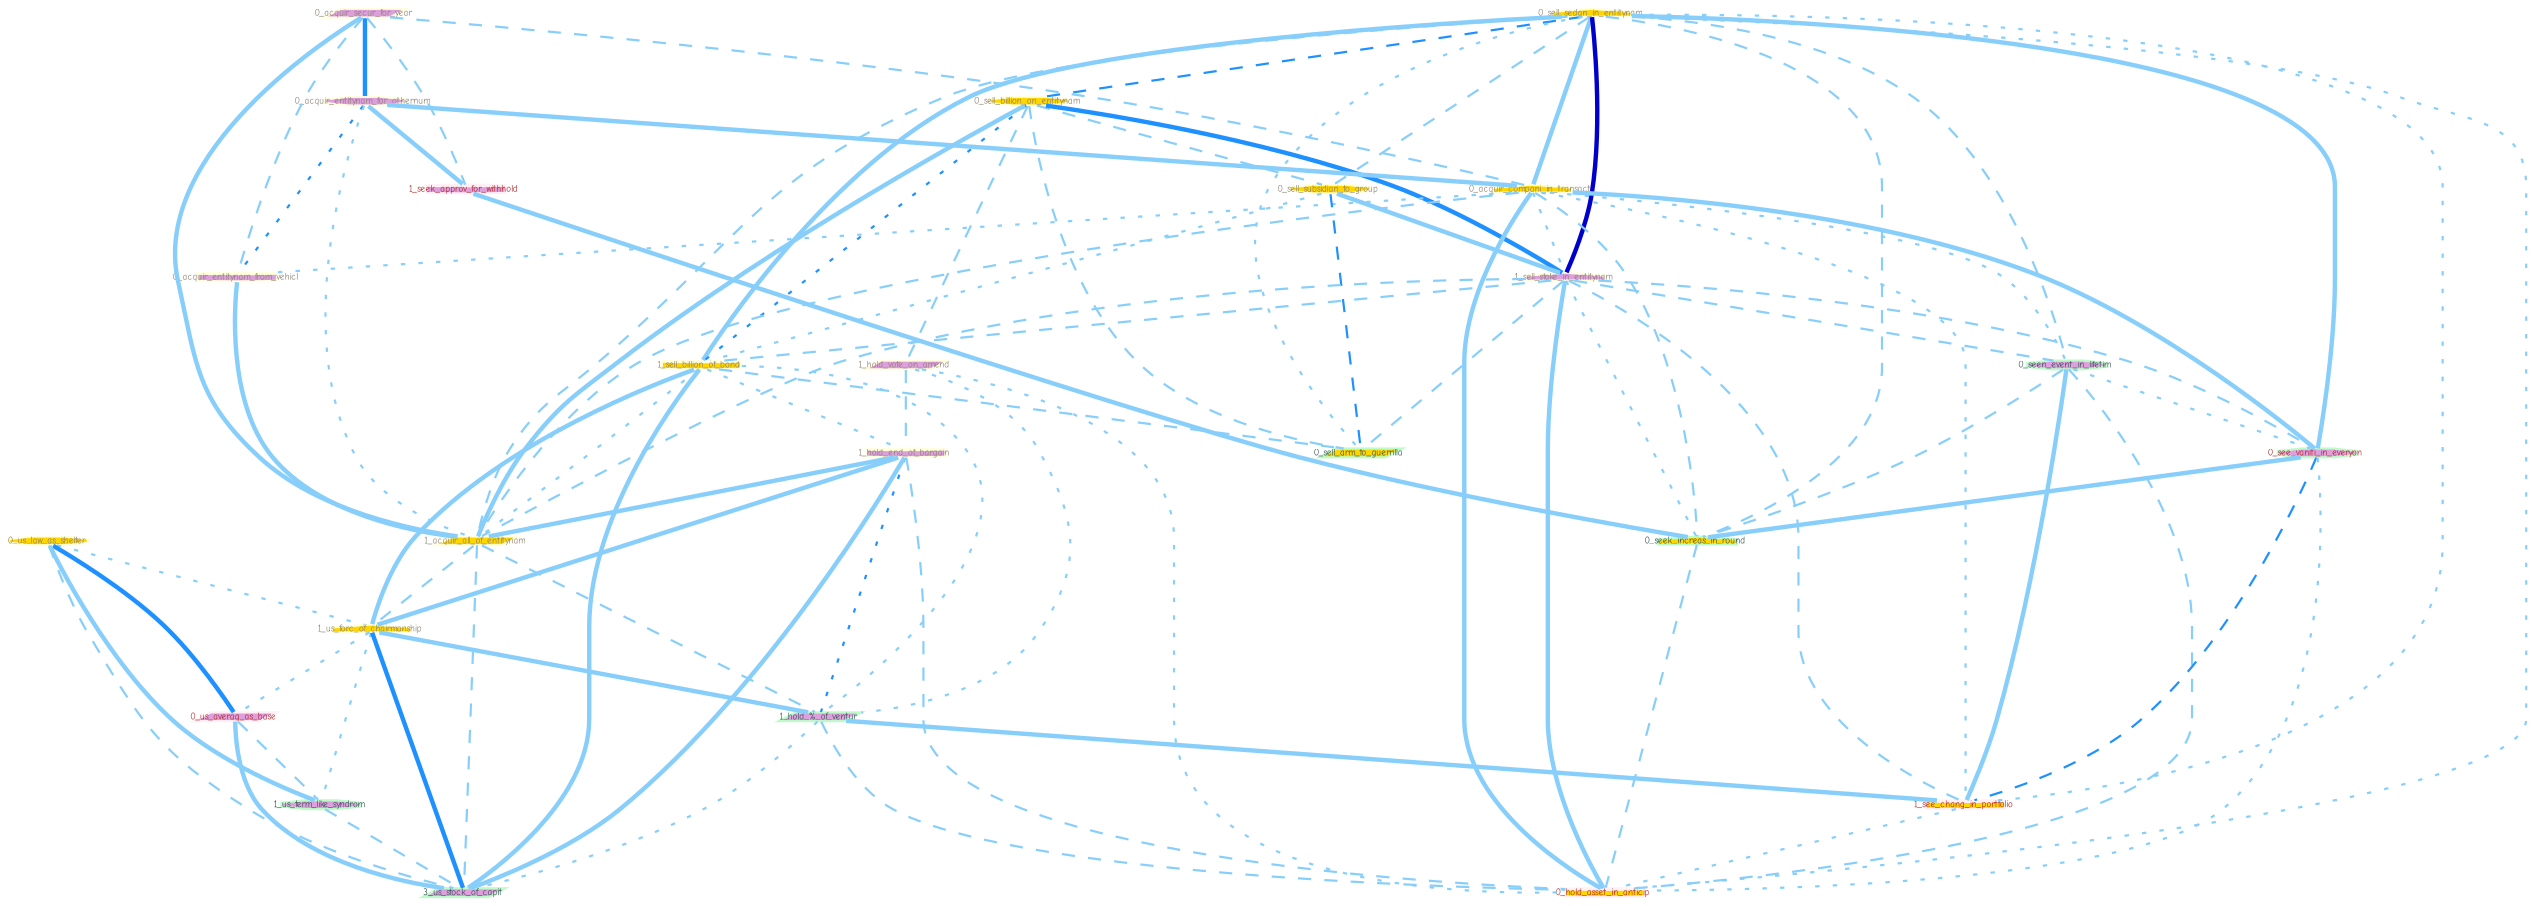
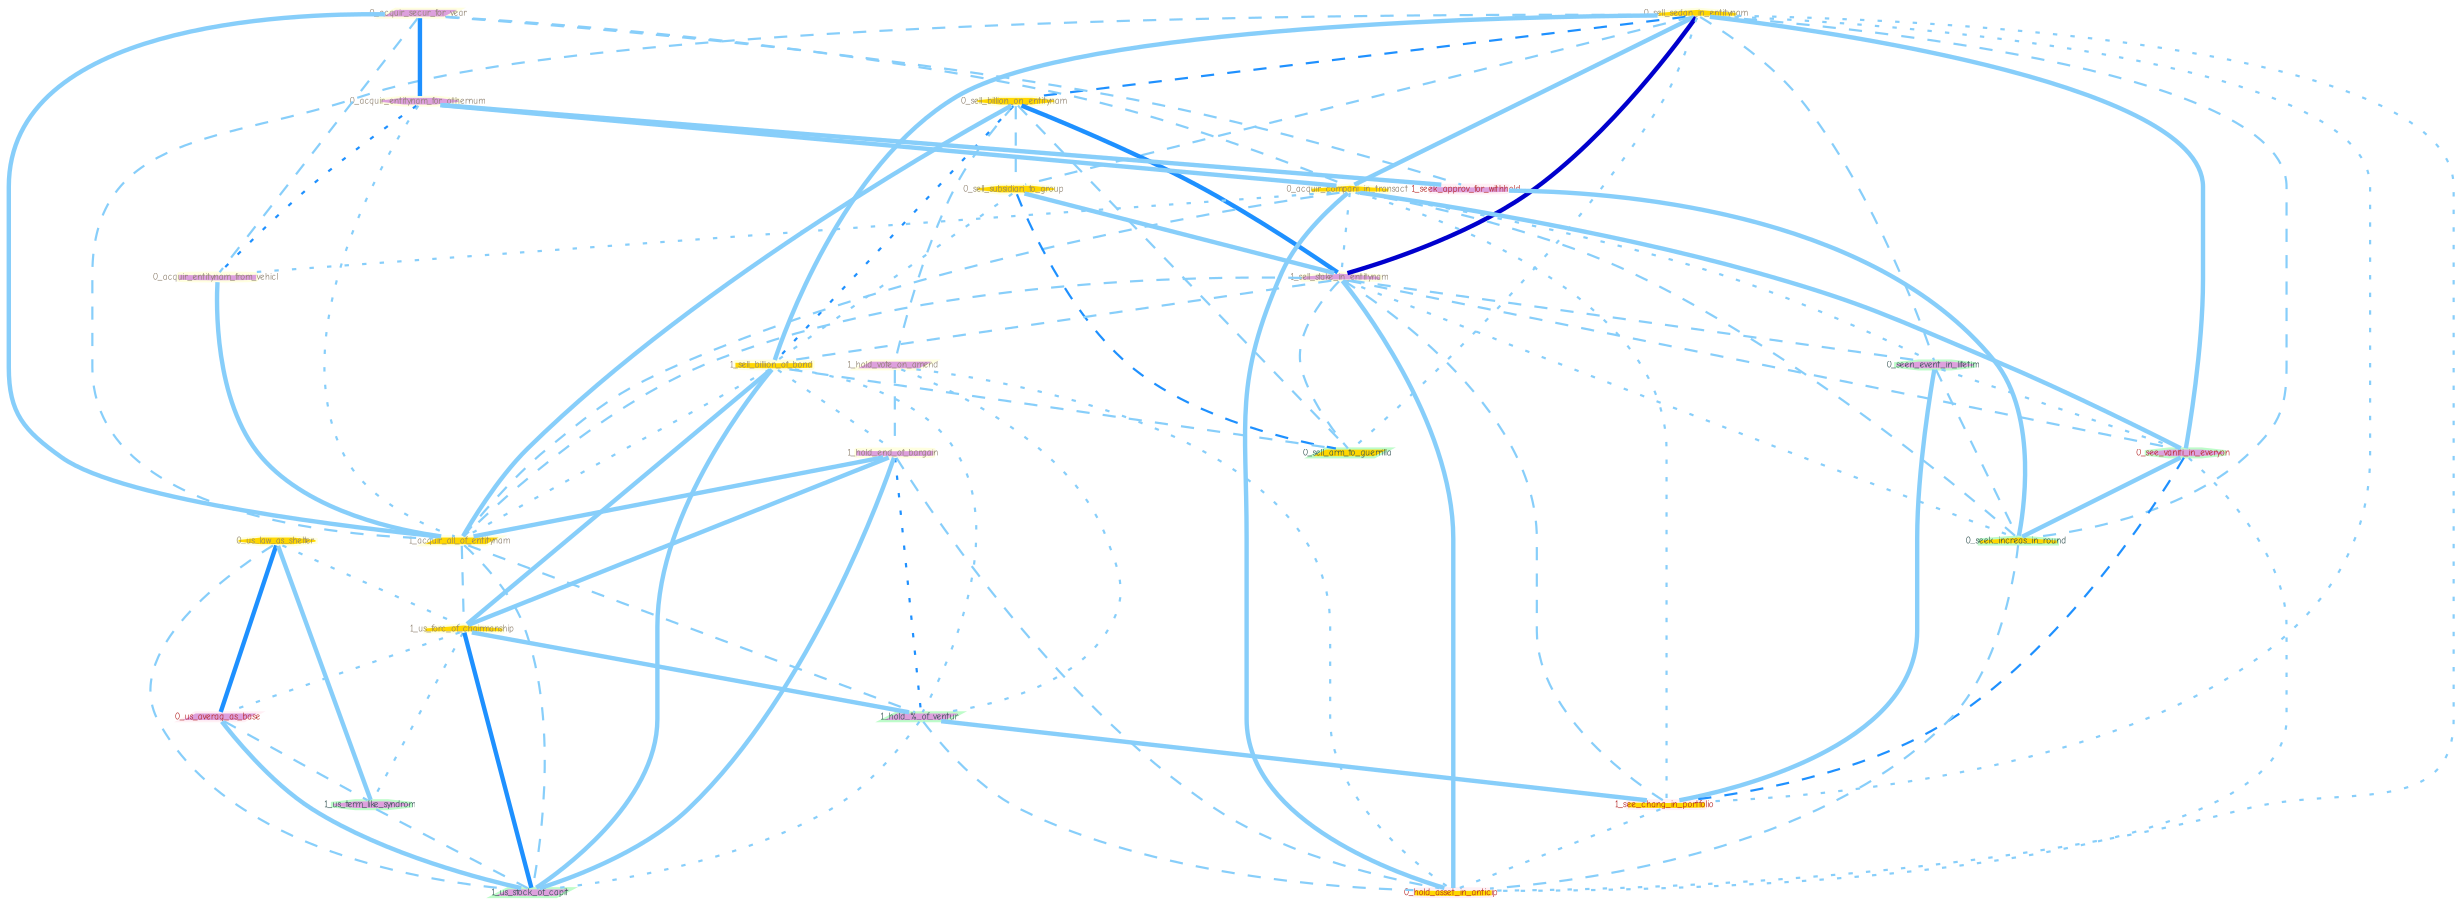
edge "0_seen_event_in_lifetim" -- "0_hold_asset_in_anticip": removed
node "3_us_stock_of_capit": label "3_us_stock_of_capit" -> "1_us_stock_of_capit"
